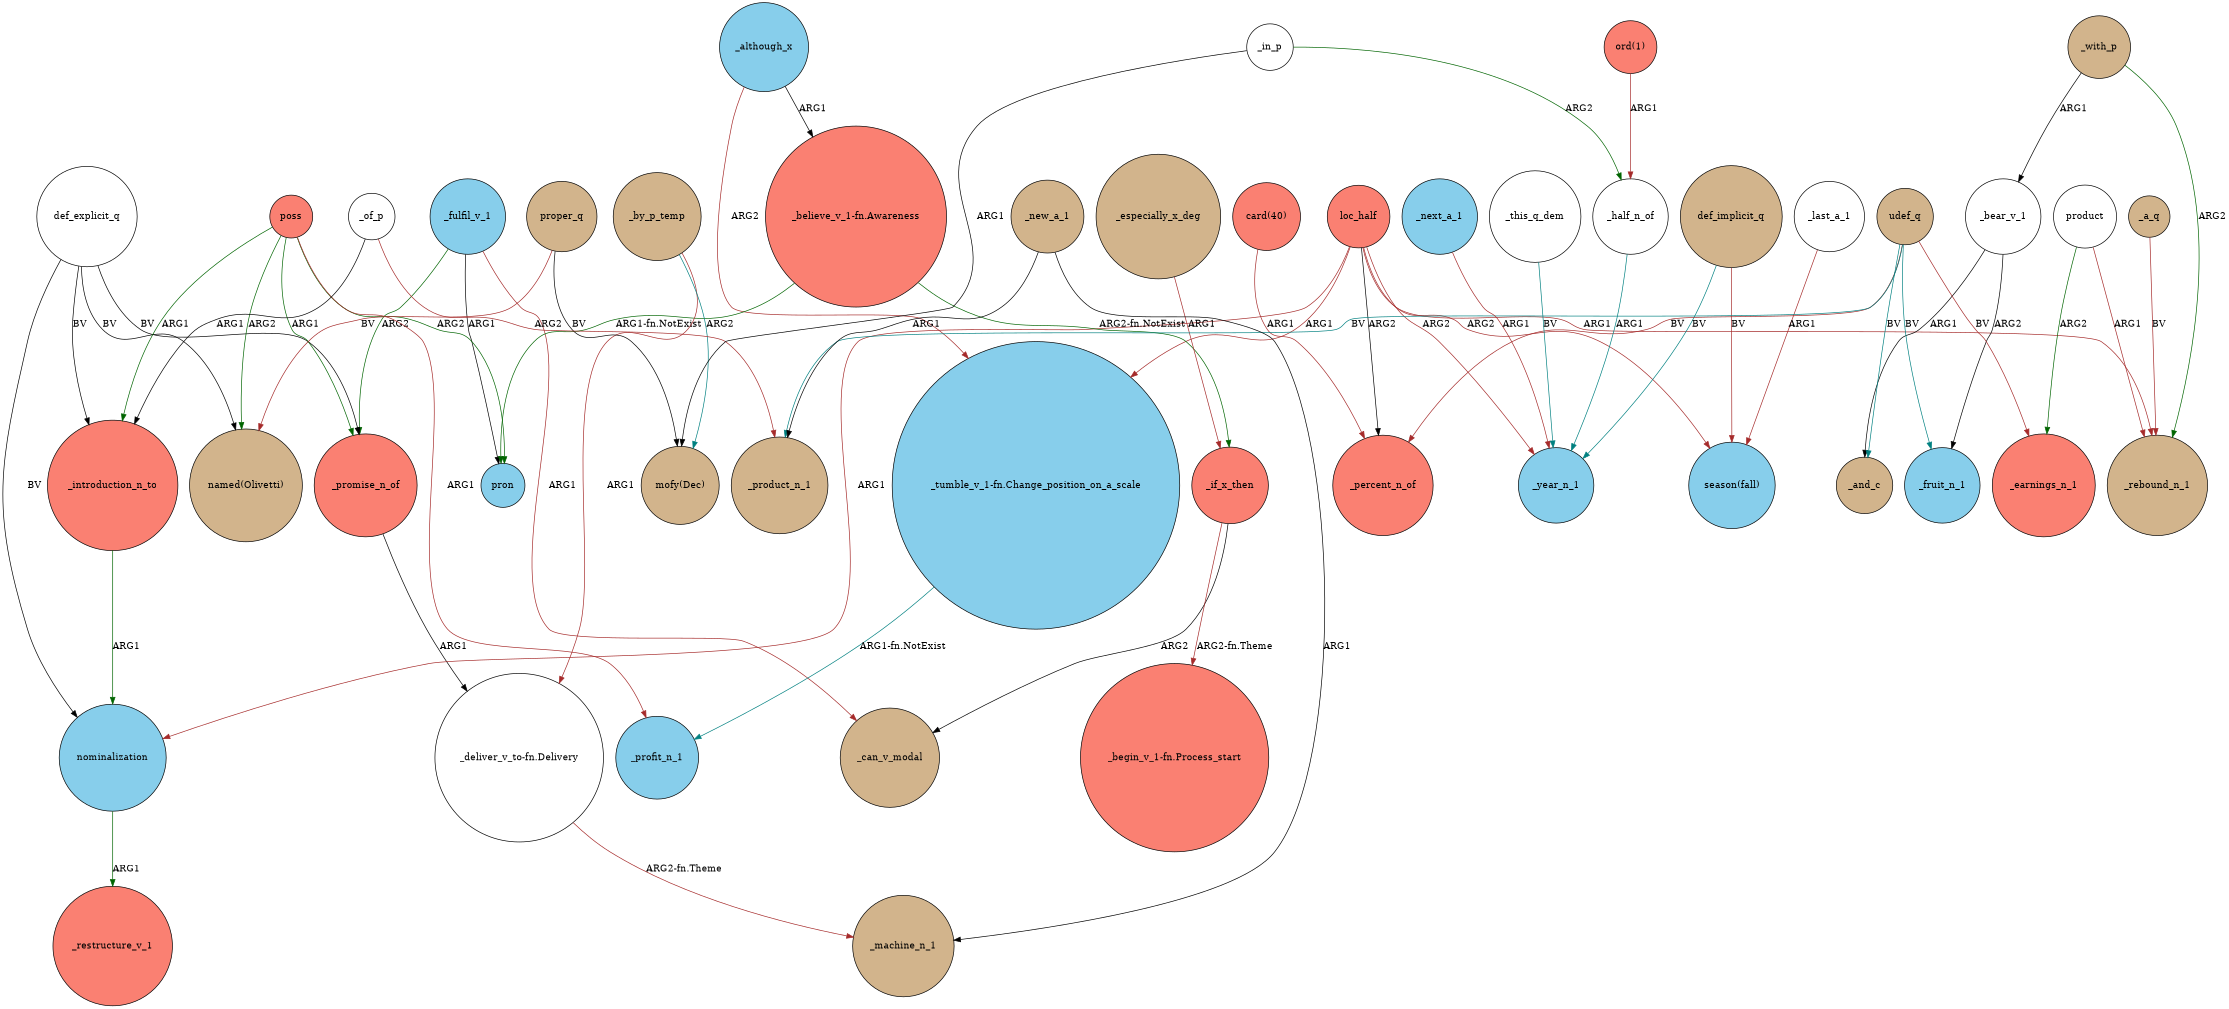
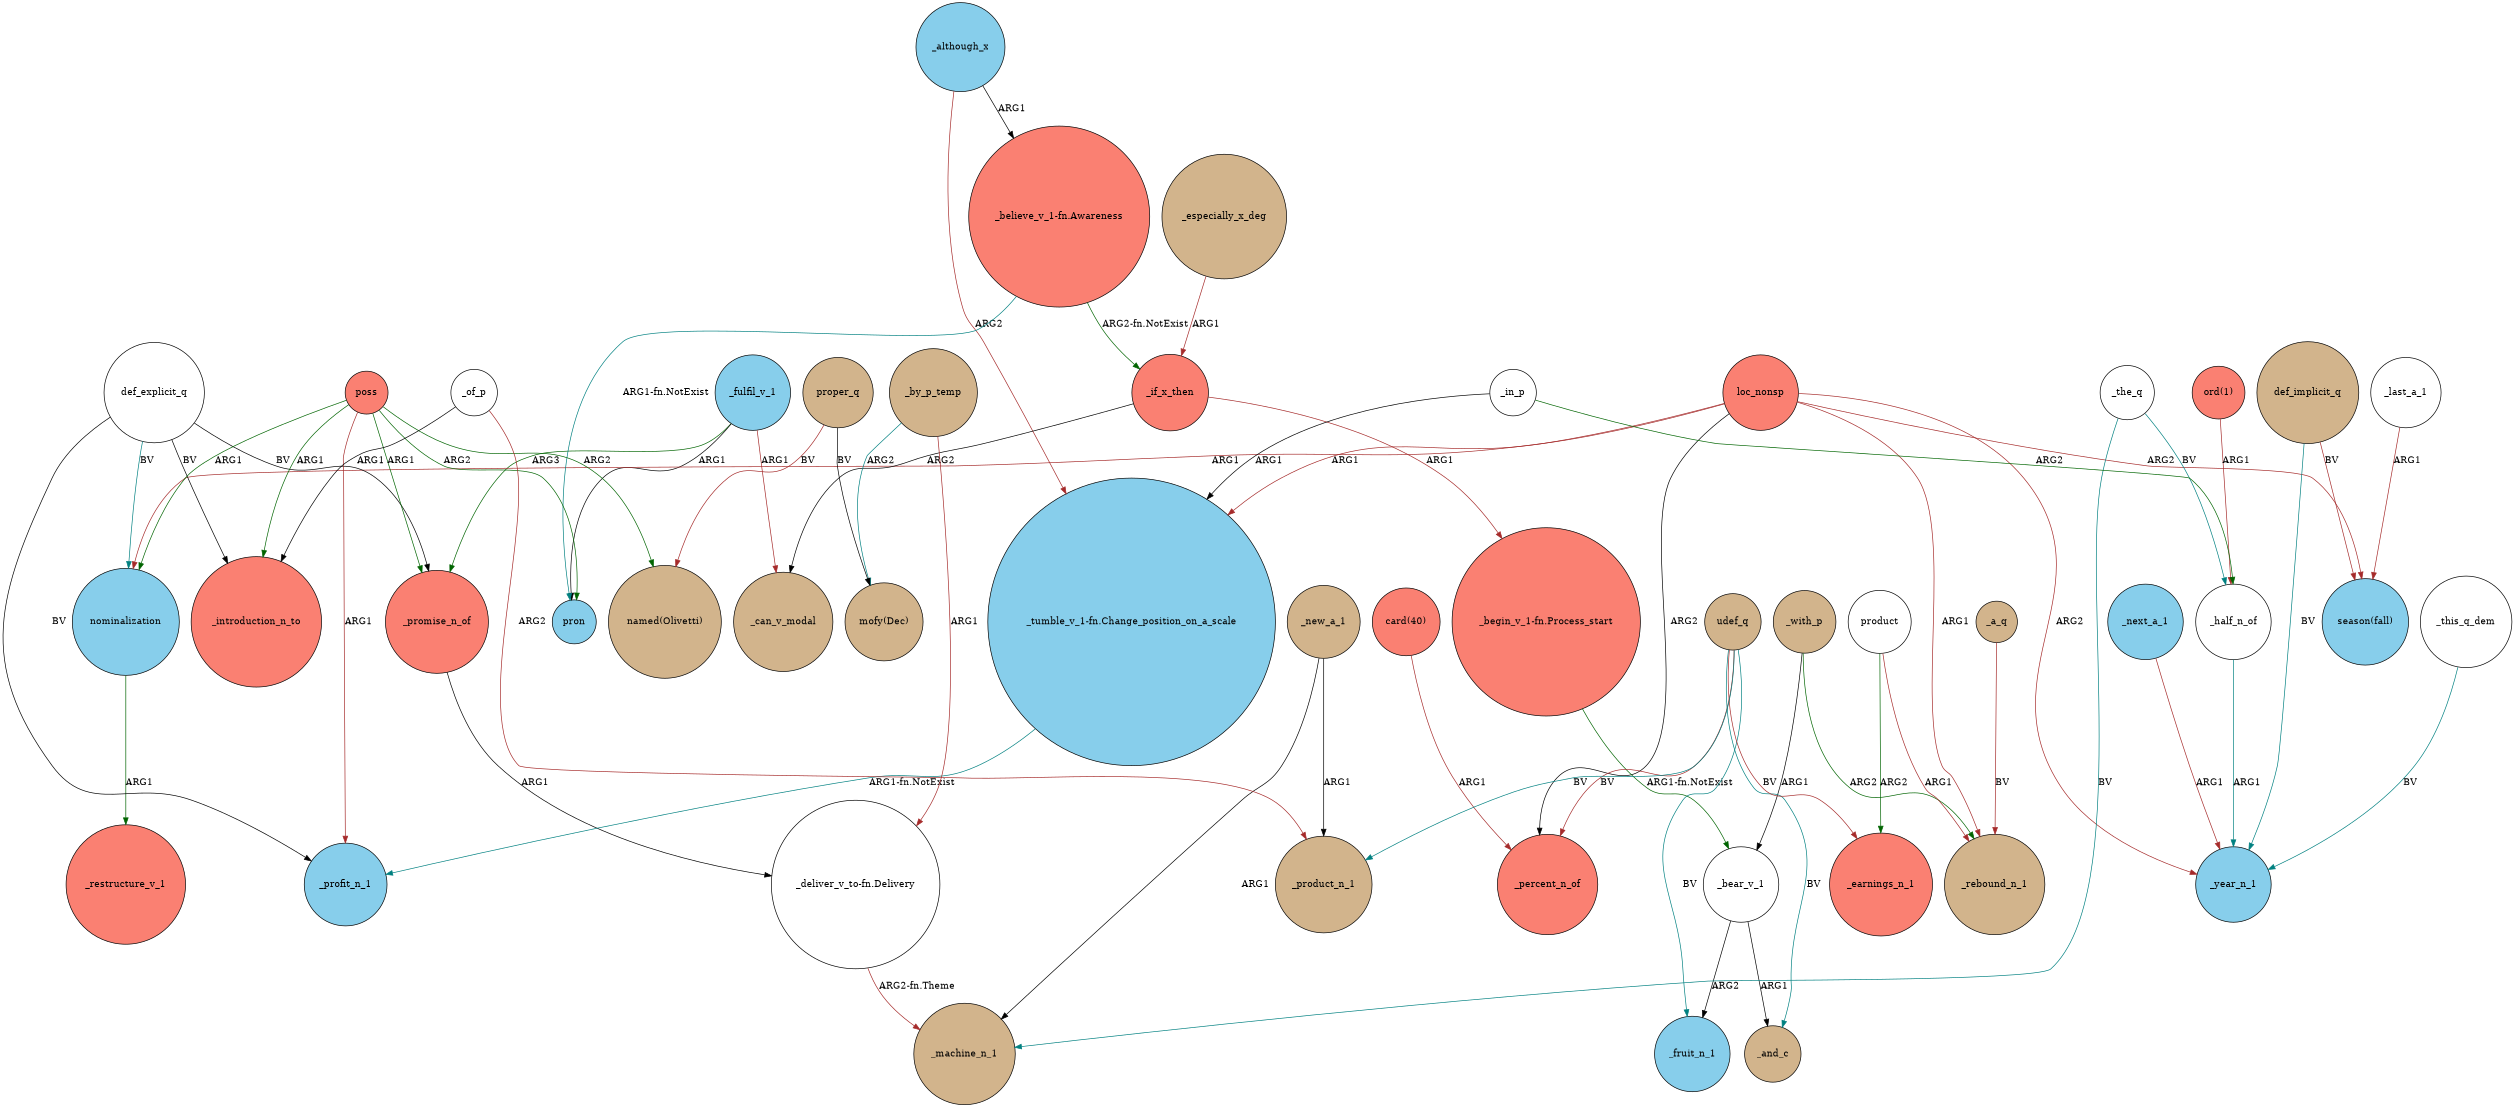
node "loc_half": label "loc_half" -> "loc_nonsp"
edge "_in_p" -> "mofy(Dec)": now "_in_p" -> "_tumble_v_1-fn.Change_position_on_a_scale"
edge "_believe_v_1-fn.Awareness" -> "pron": color darkgreen -> teal
edge "_fulfil_v_1" -> "_promise_n_of": label "ARG2" -> "ARG3"
edge "def_explicit_q" -> "named(Olivetti)": now "def_explicit_q" -> "_profit_n_1"
node "_the_q": added
edge "def_explicit_q" -> "nominalization": color black -> teal
edge "_introduction_n_to" -> "nominalization": now "poss" -> "nominalization"
edge "_if_x_then" -> "_begin_v_1-fn.Process_start": label "ARG2-fn.Theme" -> "ARG1"
edge "_begin_v_1-fn.Process_start" -> "_bear_v_1": added, label "ARG1-fn.NotExist"
